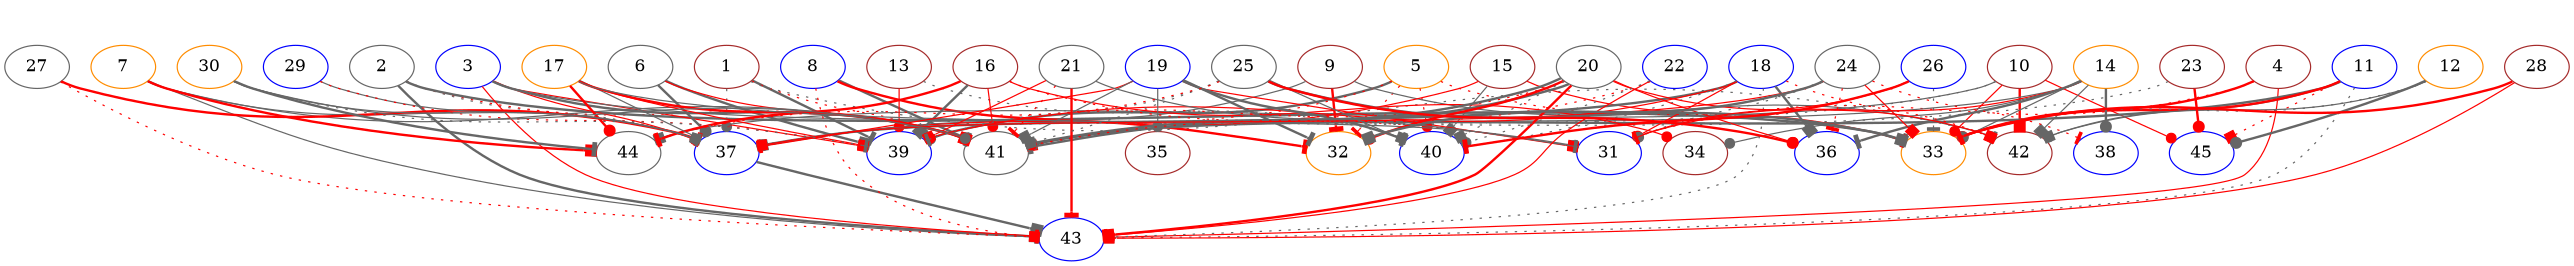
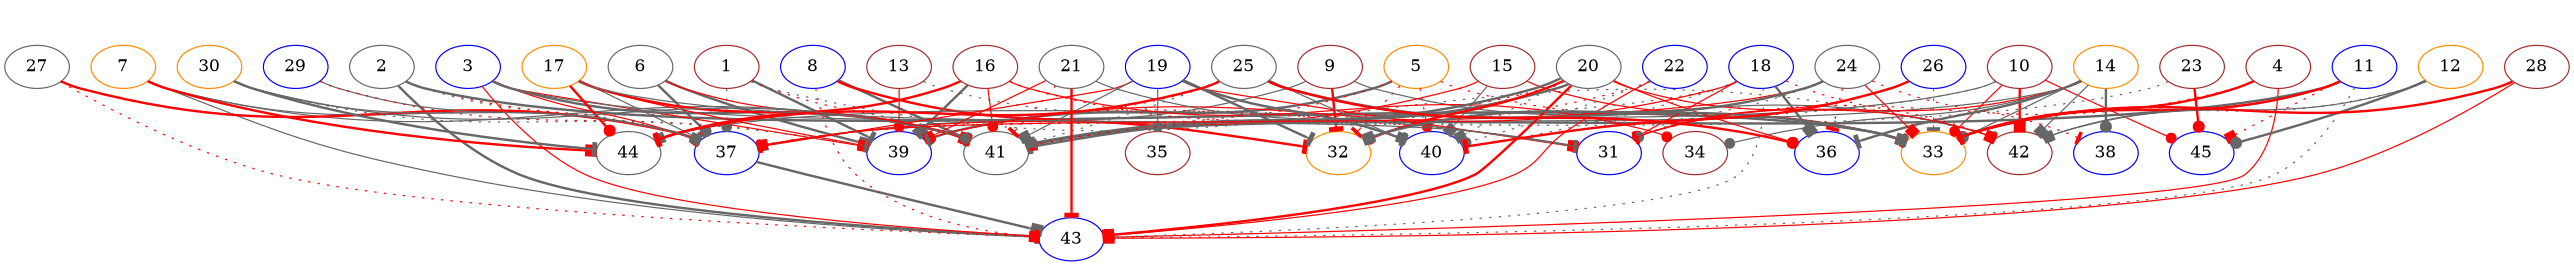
edge "25" -> "44": style dotted -> bold
edge "18" -> "37": style bold -> dotted
